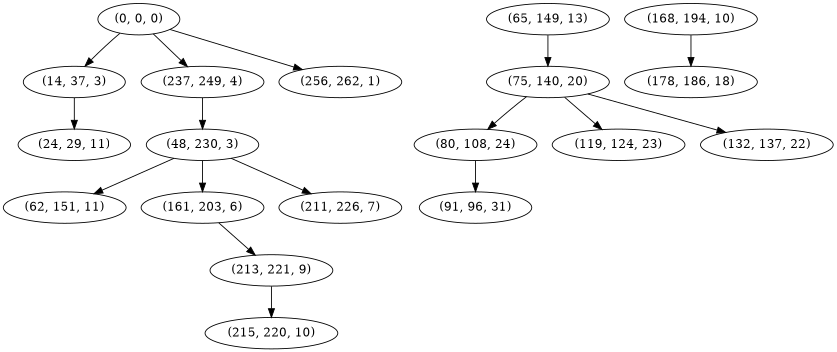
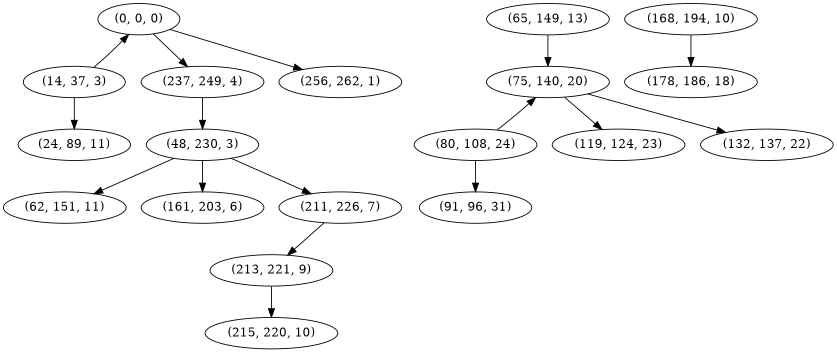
edge "(0, 0, 0)" -> "(14, 37, 3)": reversed
edge "(75, 140, 20)" -> "(80, 108, 24)": reversed
node "(24, 29, 11)": label "(24, 29, 11)" -> "(24, 89, 11)"
edge "(161, 203, 6)" -> "(213, 221, 9)": now "(211, 226, 7)" -> "(213, 221, 9)"
